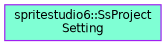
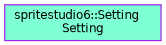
node "spritestudio6::SsProject Setting": label "spritestudio6::SsProject Setting" -> "spritestudio6::Setting Setting"
